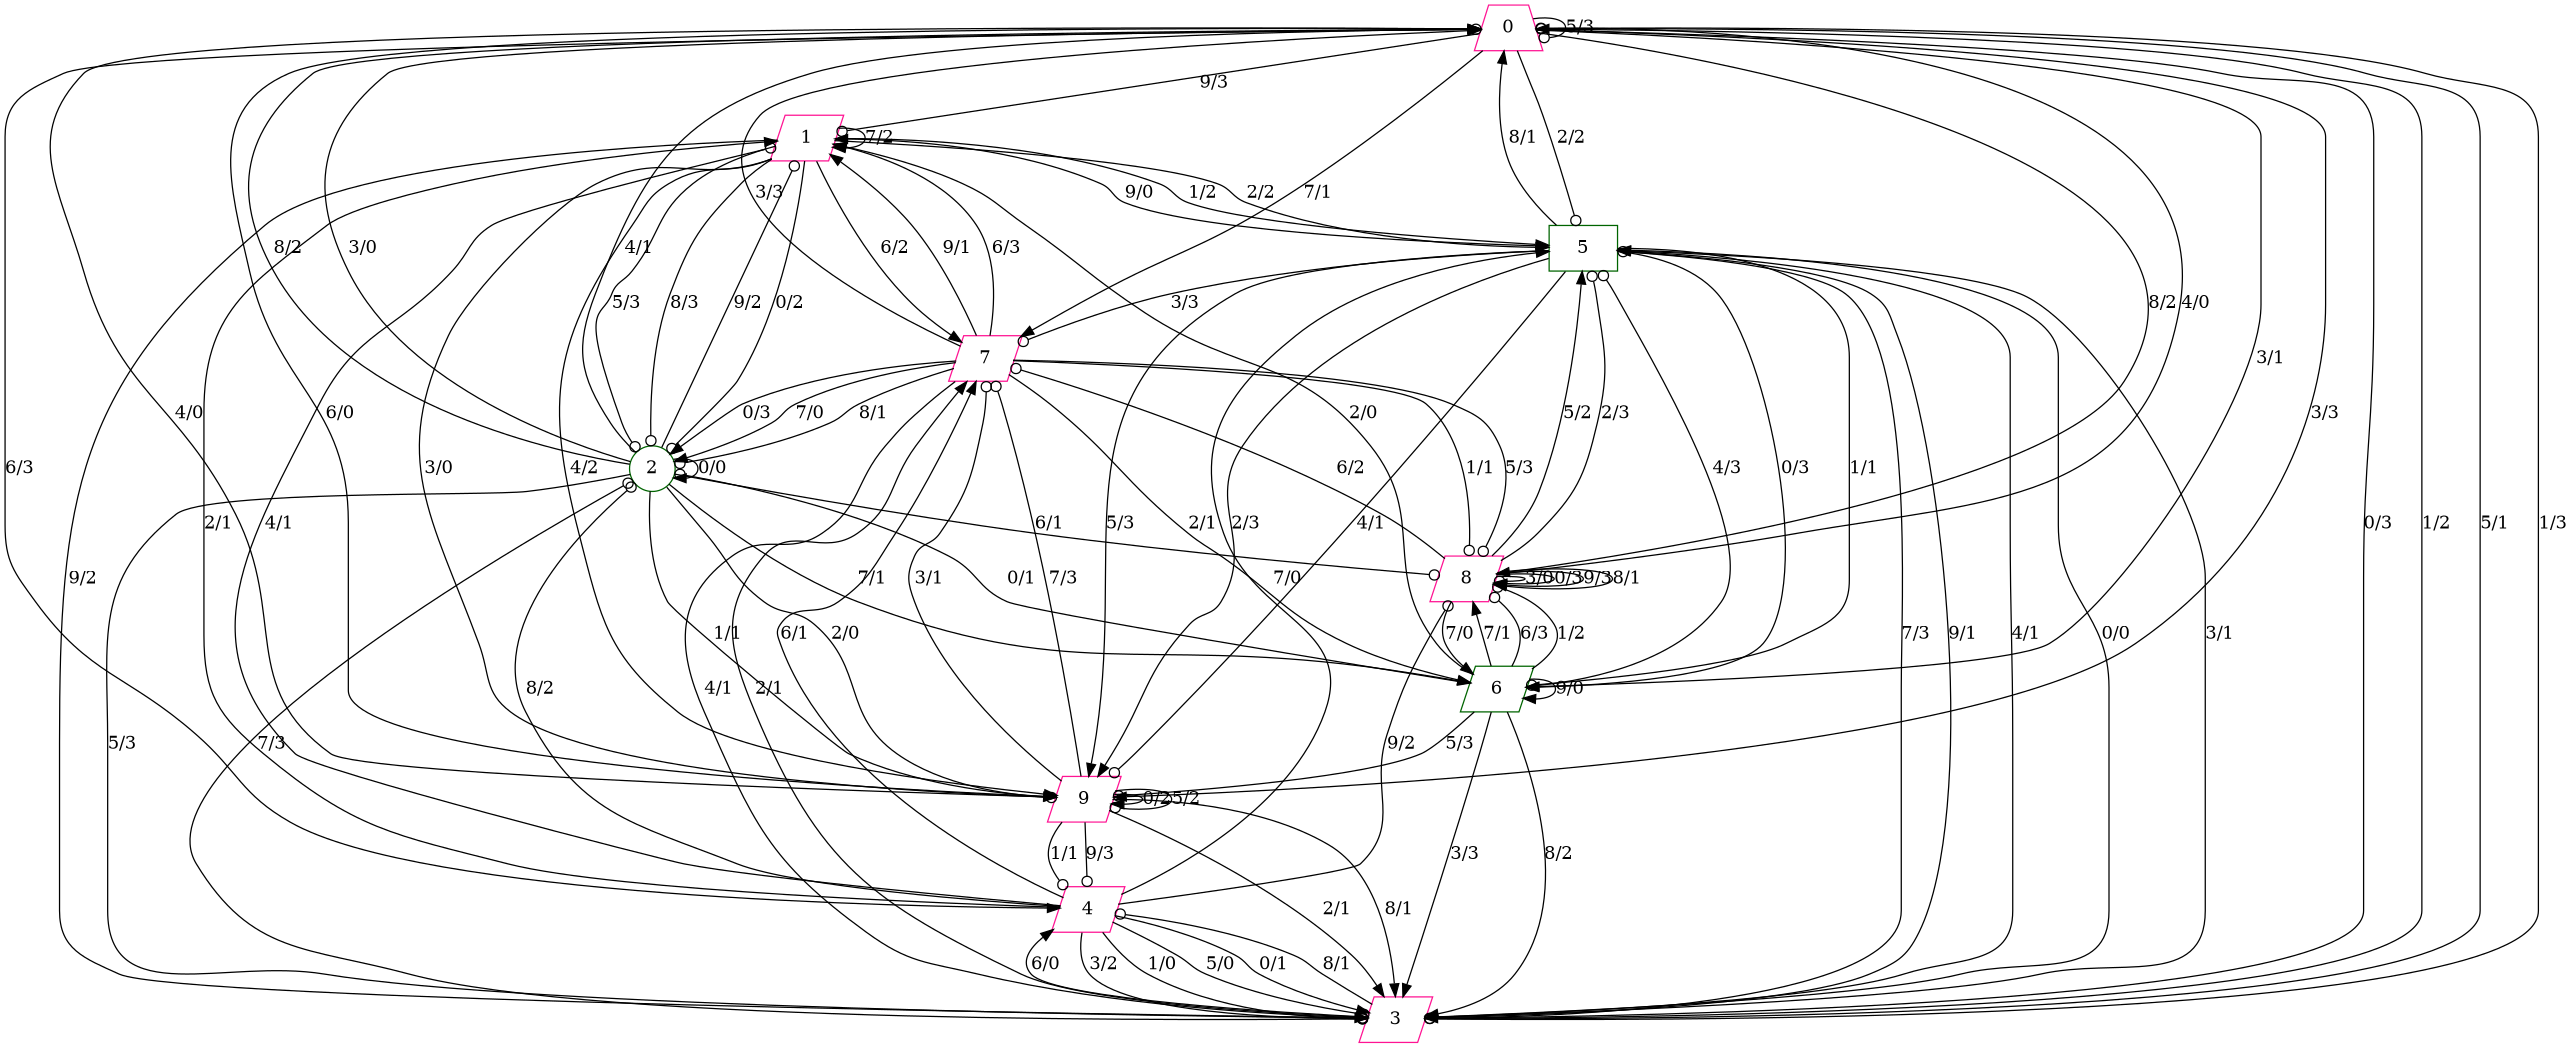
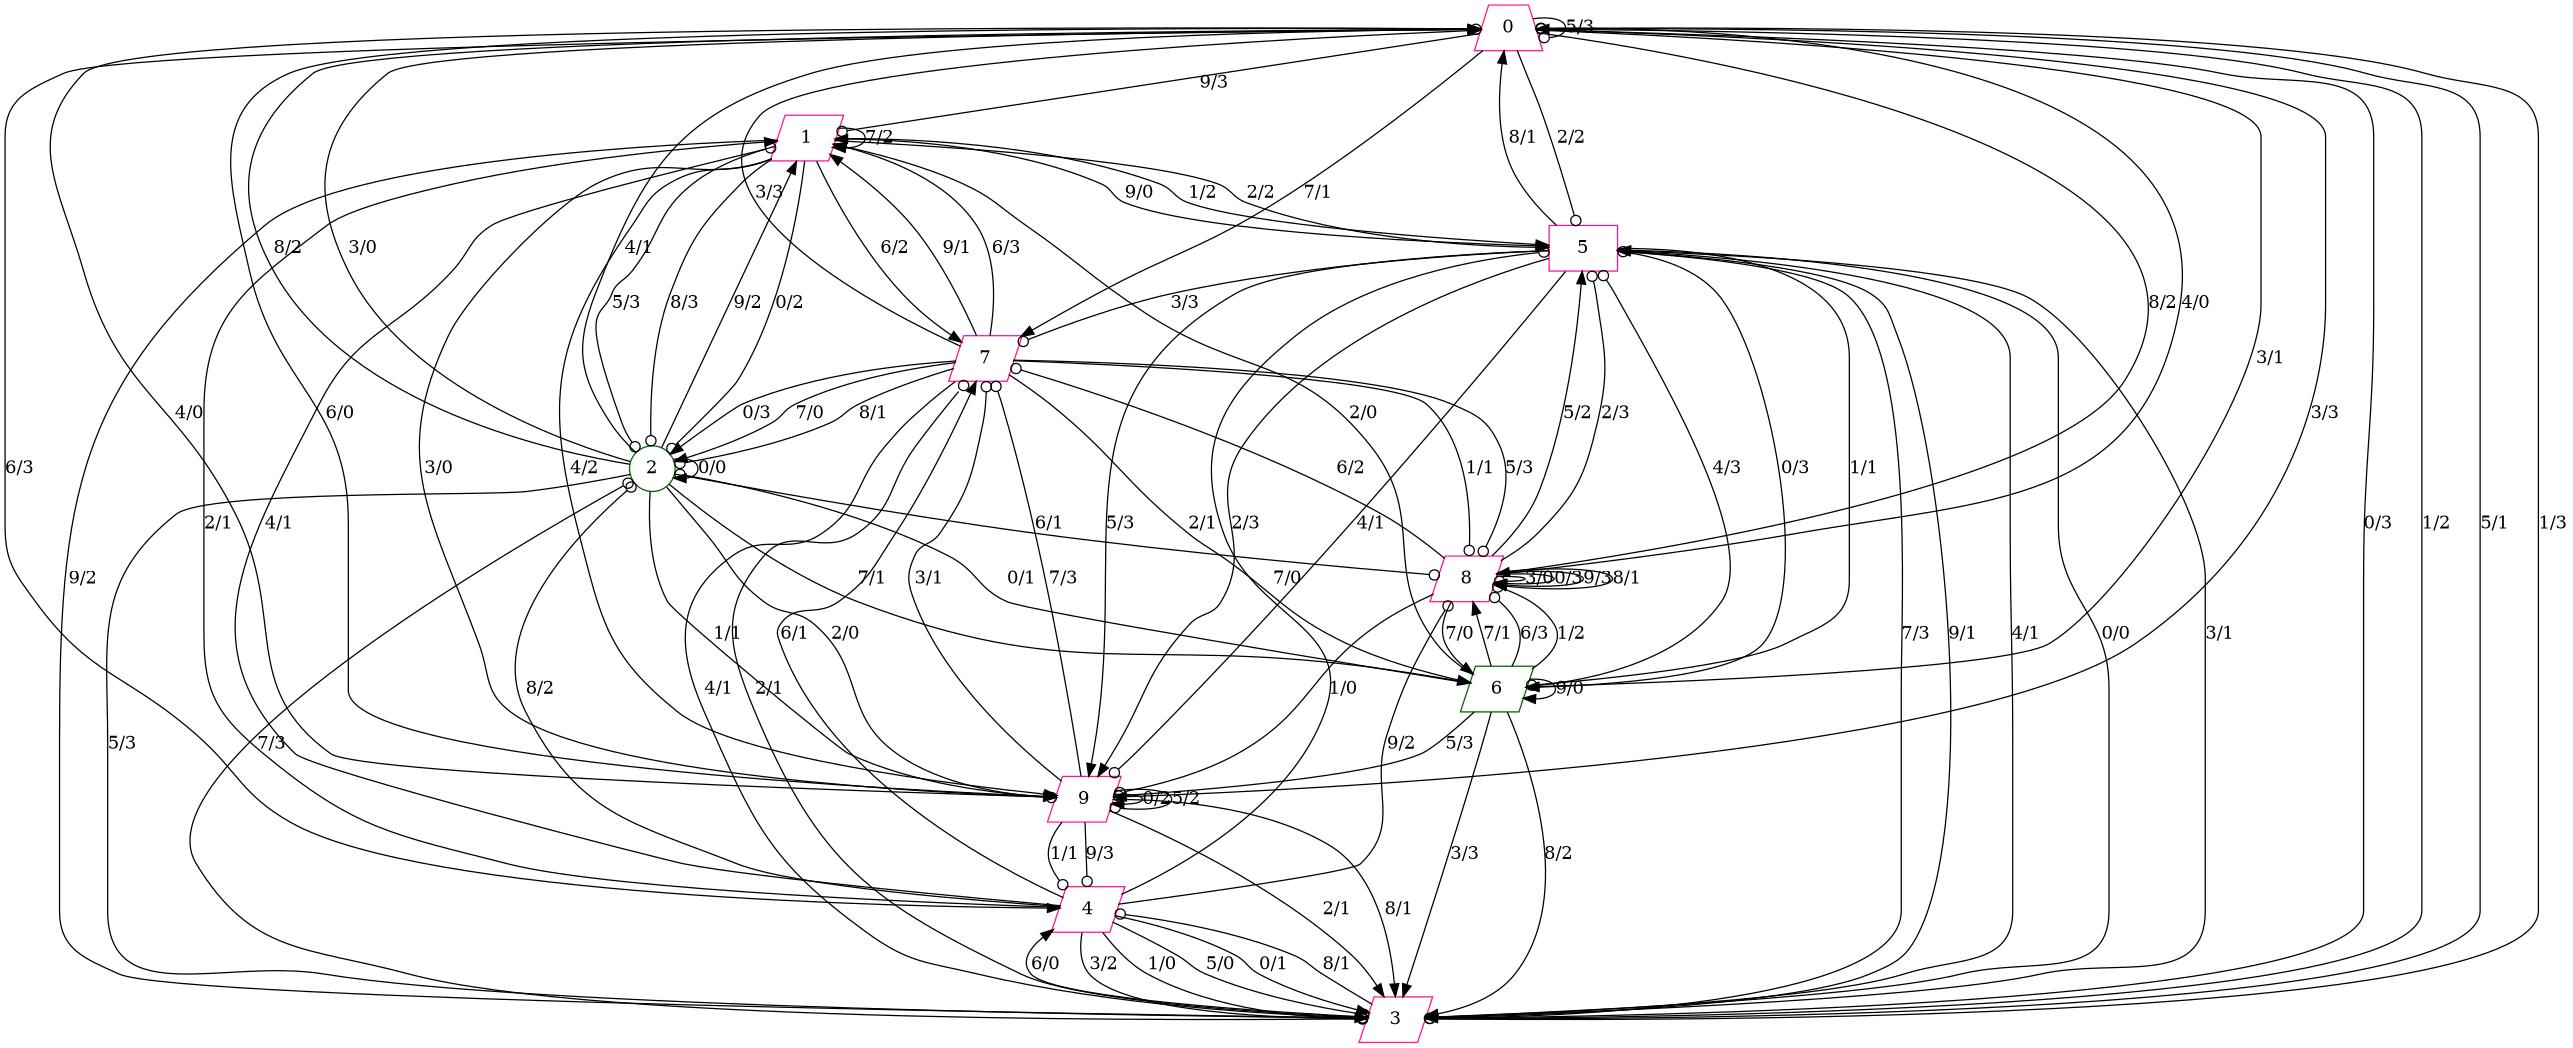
node "5": color darkgreen -> deeppink
edge "2" -> "1": arrowhead odot -> normal
edge "4" -> "5": arrowhead normal -> odot
edge "8" -> "9": added, label "1/0"
edge "3" -> "7": arrowhead normal -> odot
